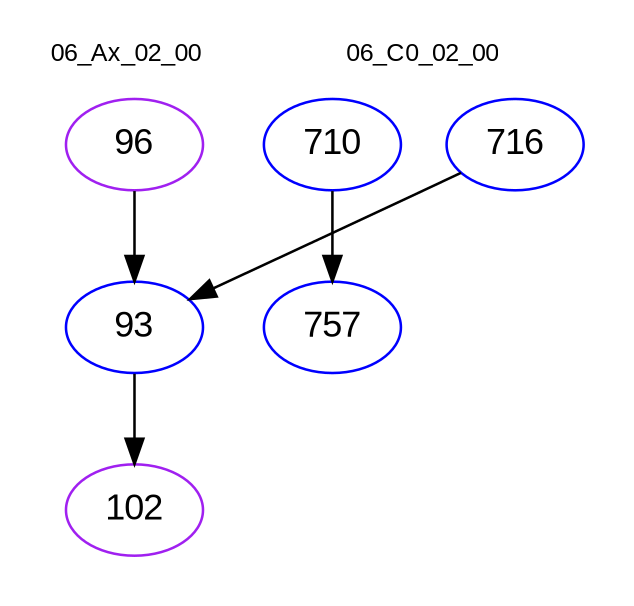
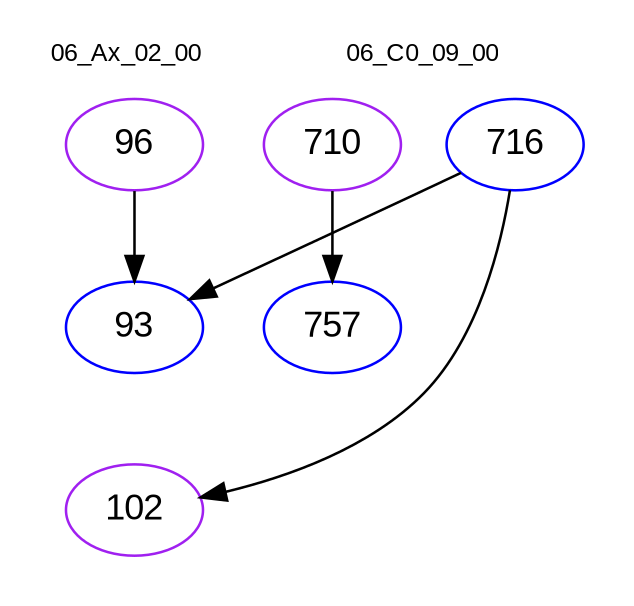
cluster "06_C0_02_00": label "06_C0_02_00" -> "06_C0_09_00"
node "710": color blue -> purple
edge "93" -> "102": now "716" -> "102"
